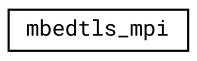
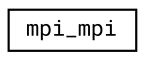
node "mbedtls_mpi": label "mbedtls_mpi" -> "mpi_mpi"
